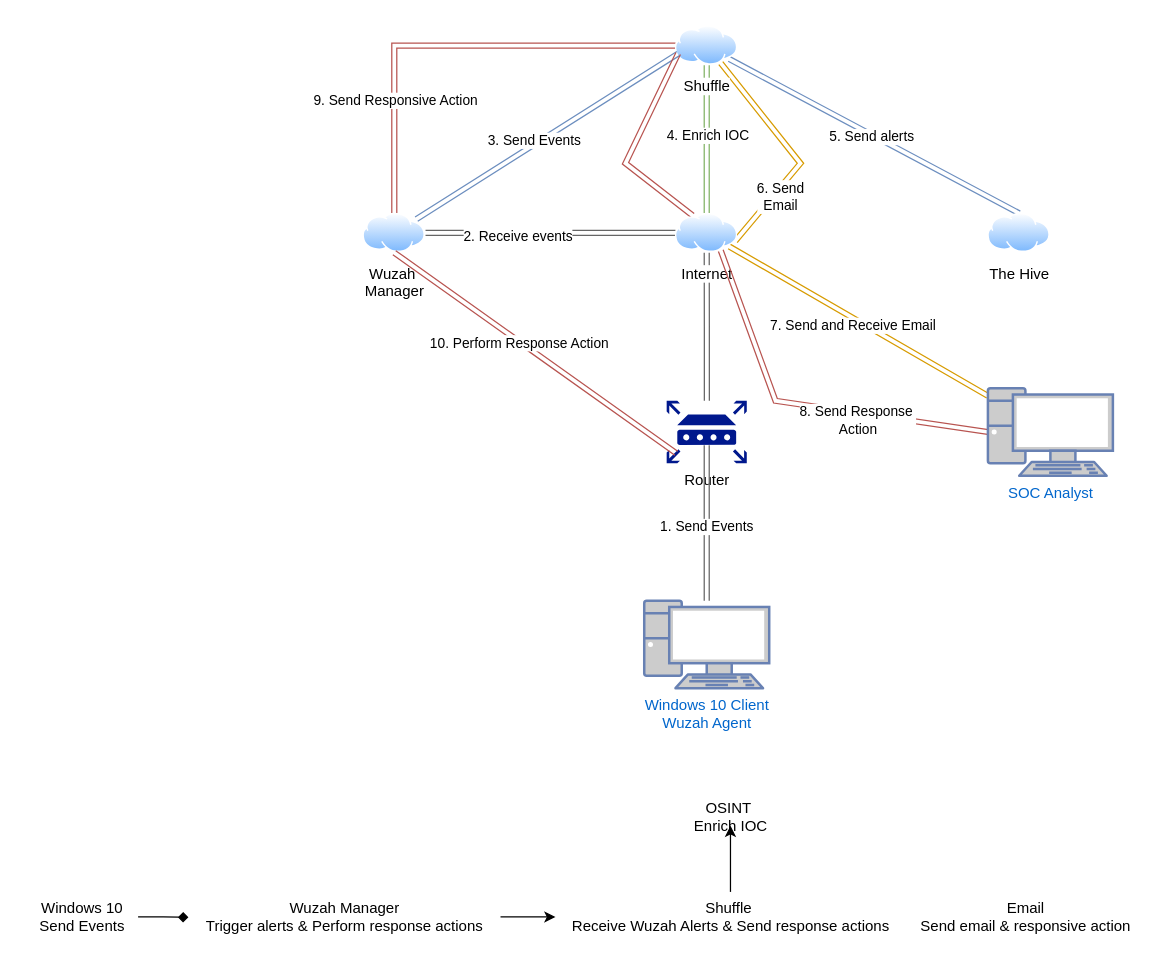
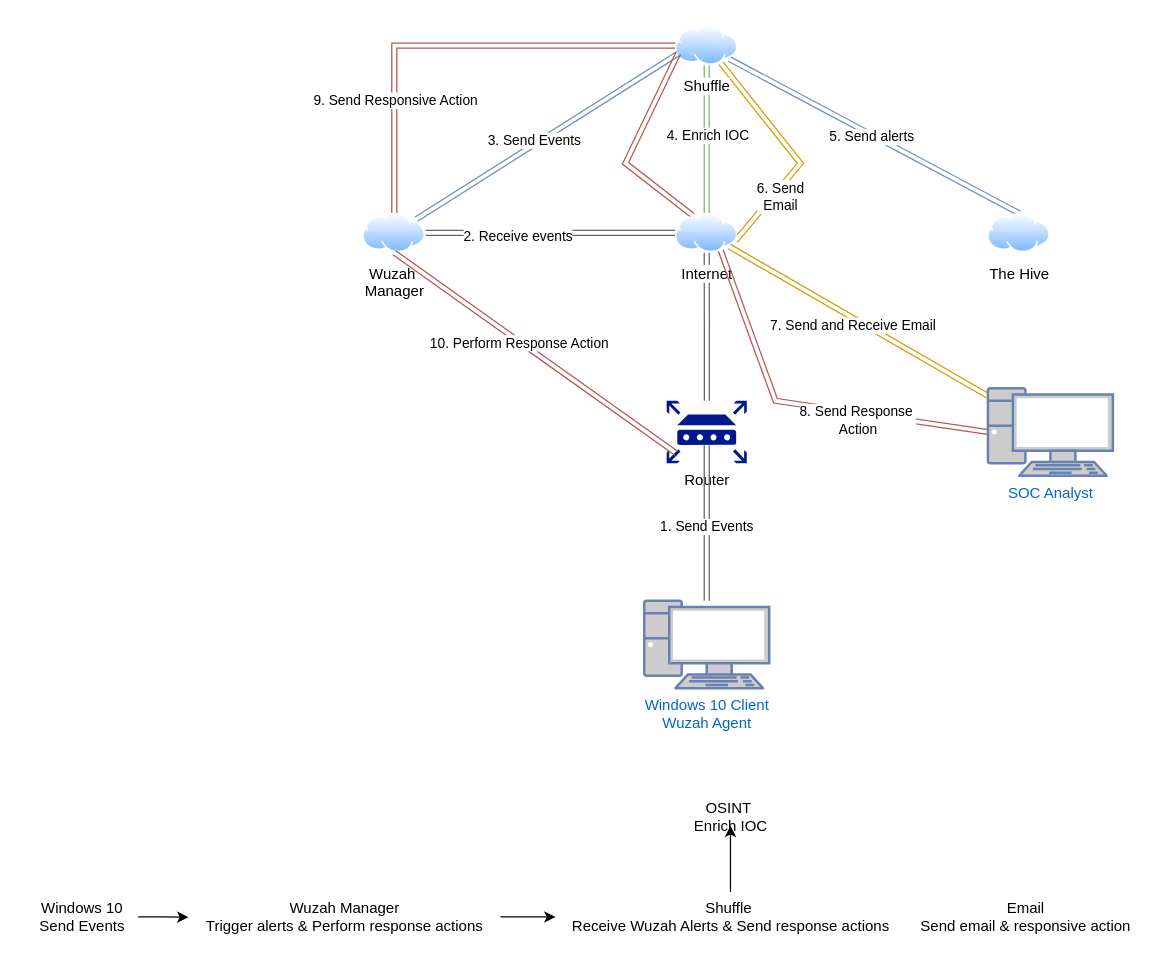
edge "Windows 10 Send Events" -> "Wuzah Manager Trigger alerts & Perform response actions": arrowhead diamond -> classic
